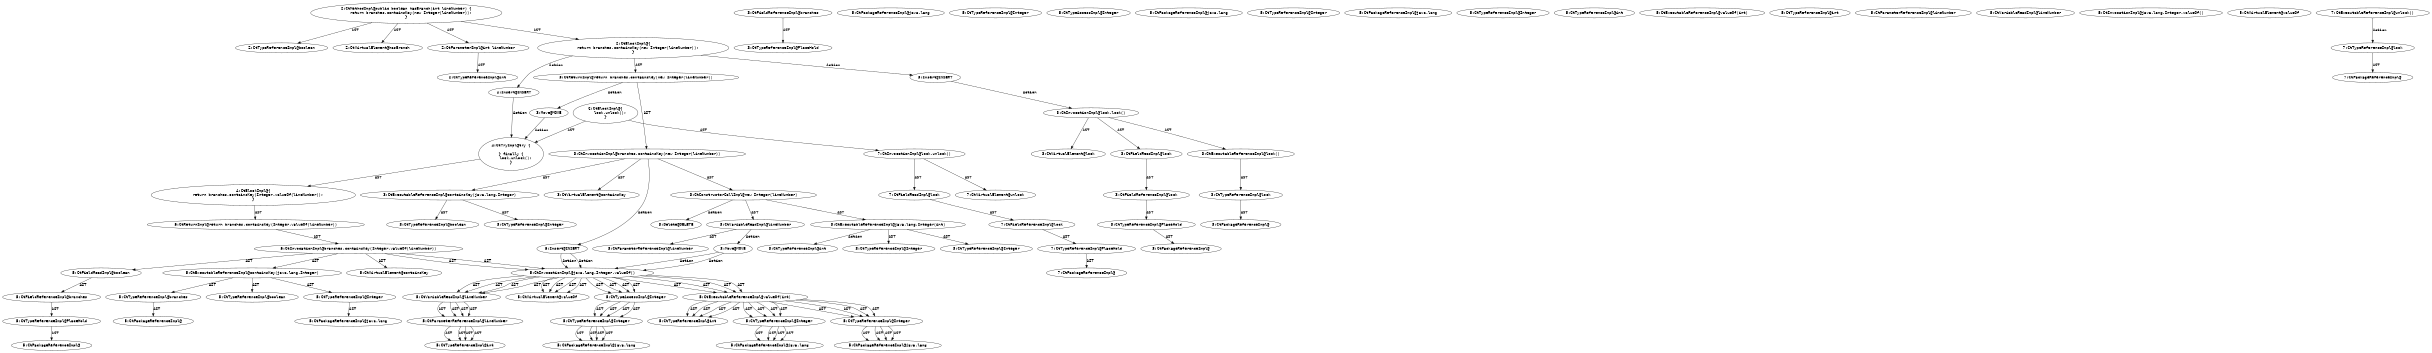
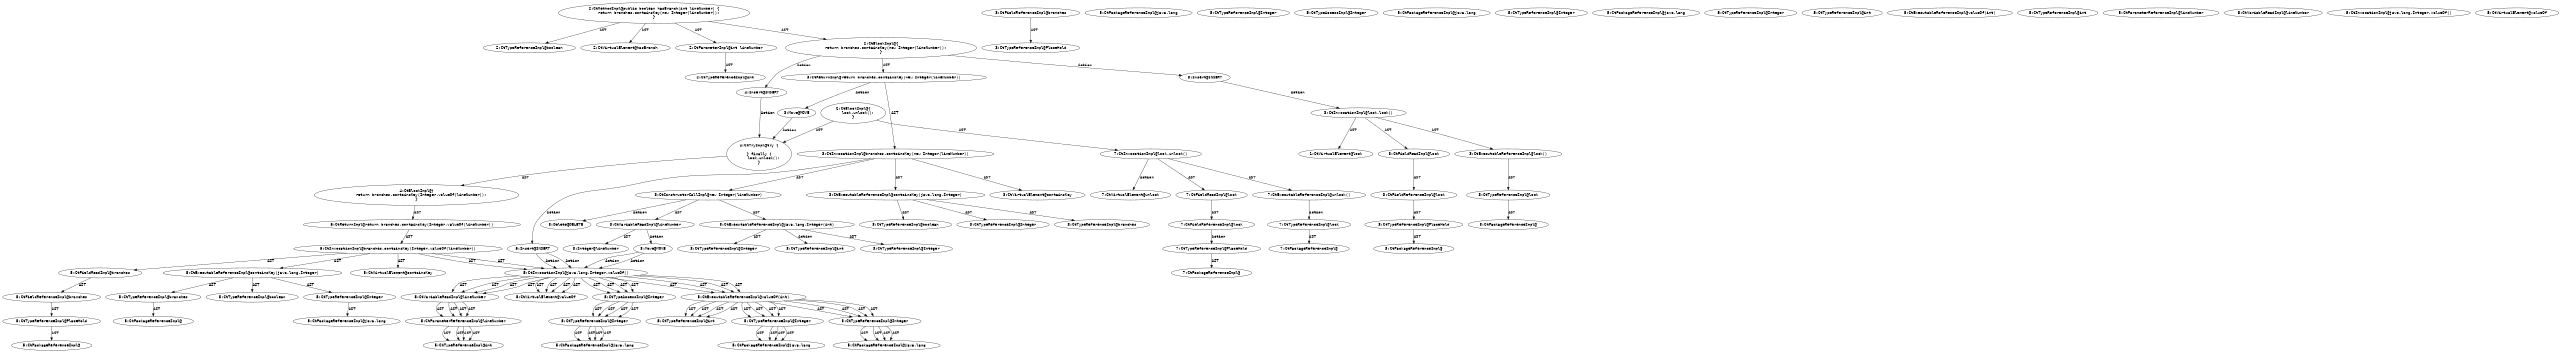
node "3:CtVirtualElement@lock": label "3:CtVirtualElement@lock" -> "1:CtVirtualElement@lock"
edge "7:CtInvocationImpl@lock.unlock()" -> "7:CtExecutableReferenceImpl@unlock()": added, label "AST"
edge "7:CtInvocationImpl@lock.unlock()" -> "7:CtVirtualElement@unlock": label "AST" -> "Action"
node "3:CtTypeReferenceImpl@branches": added
edge "7:CtFieldReferenceImpl@lock" -> "7:CtTypeReferenceImpl@PlaceHold": label "AST" -> "Action"
node "3:CtParameterReferenceImpl@lineNumber": label "3:CtParameterReferenceImpl@lineNumber" -> "3:Integer@lineNumber"
node "5:CtFieldReadImpl@boolean": label "5:CtFieldReadImpl@boolean" -> "5:CtFieldReadImpl@branches"
